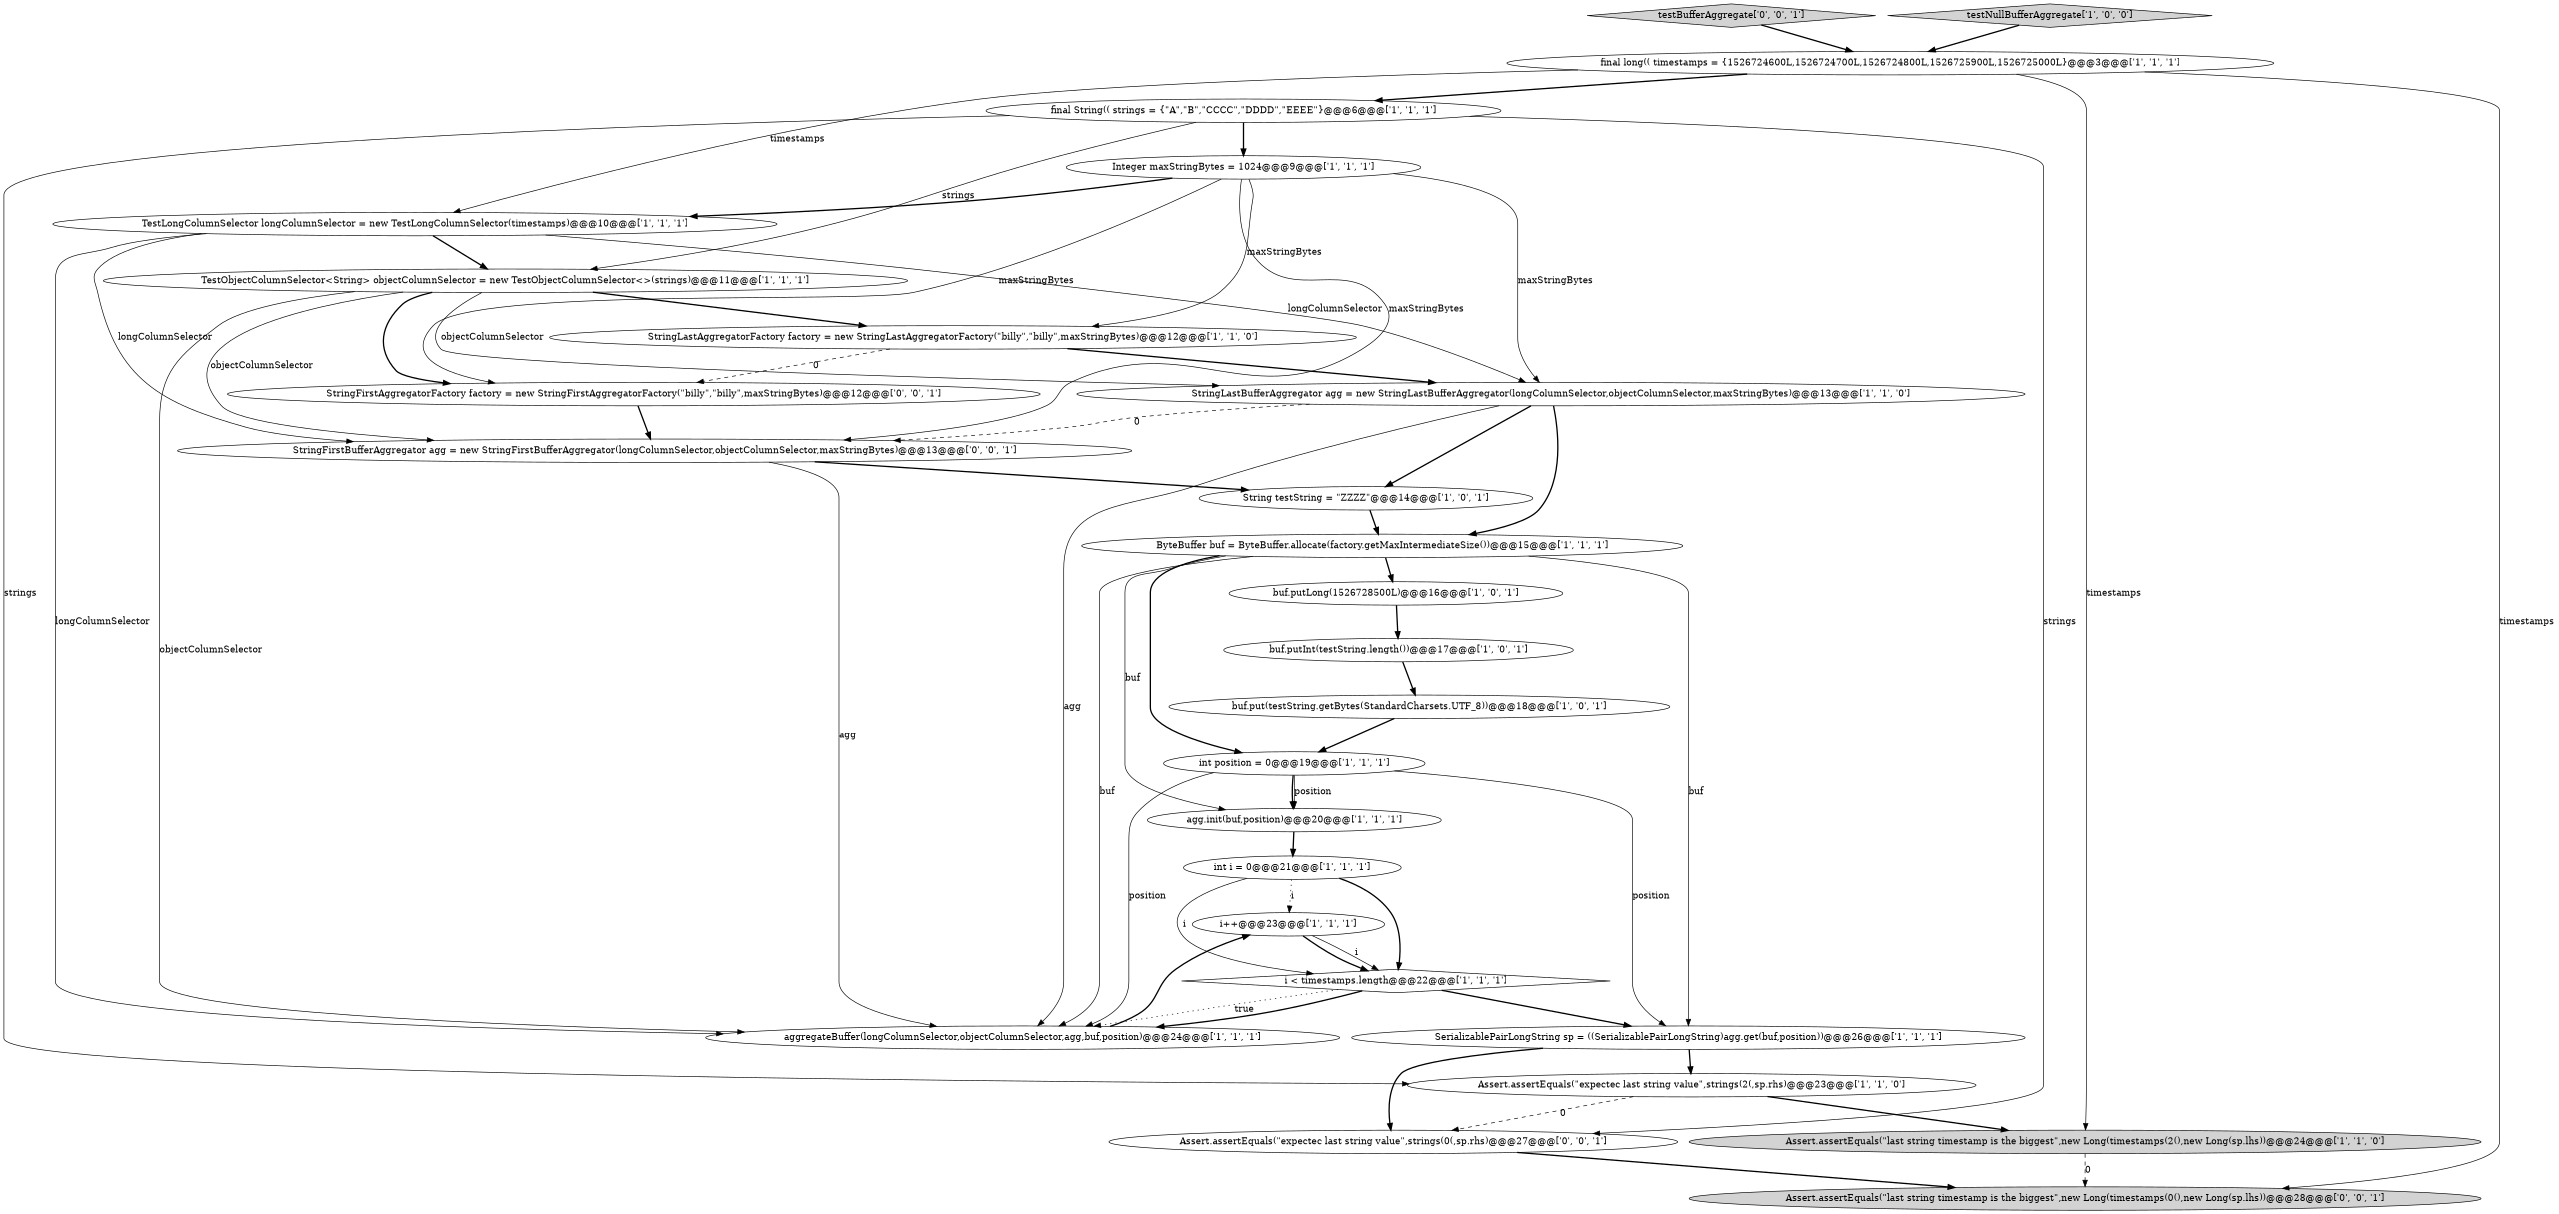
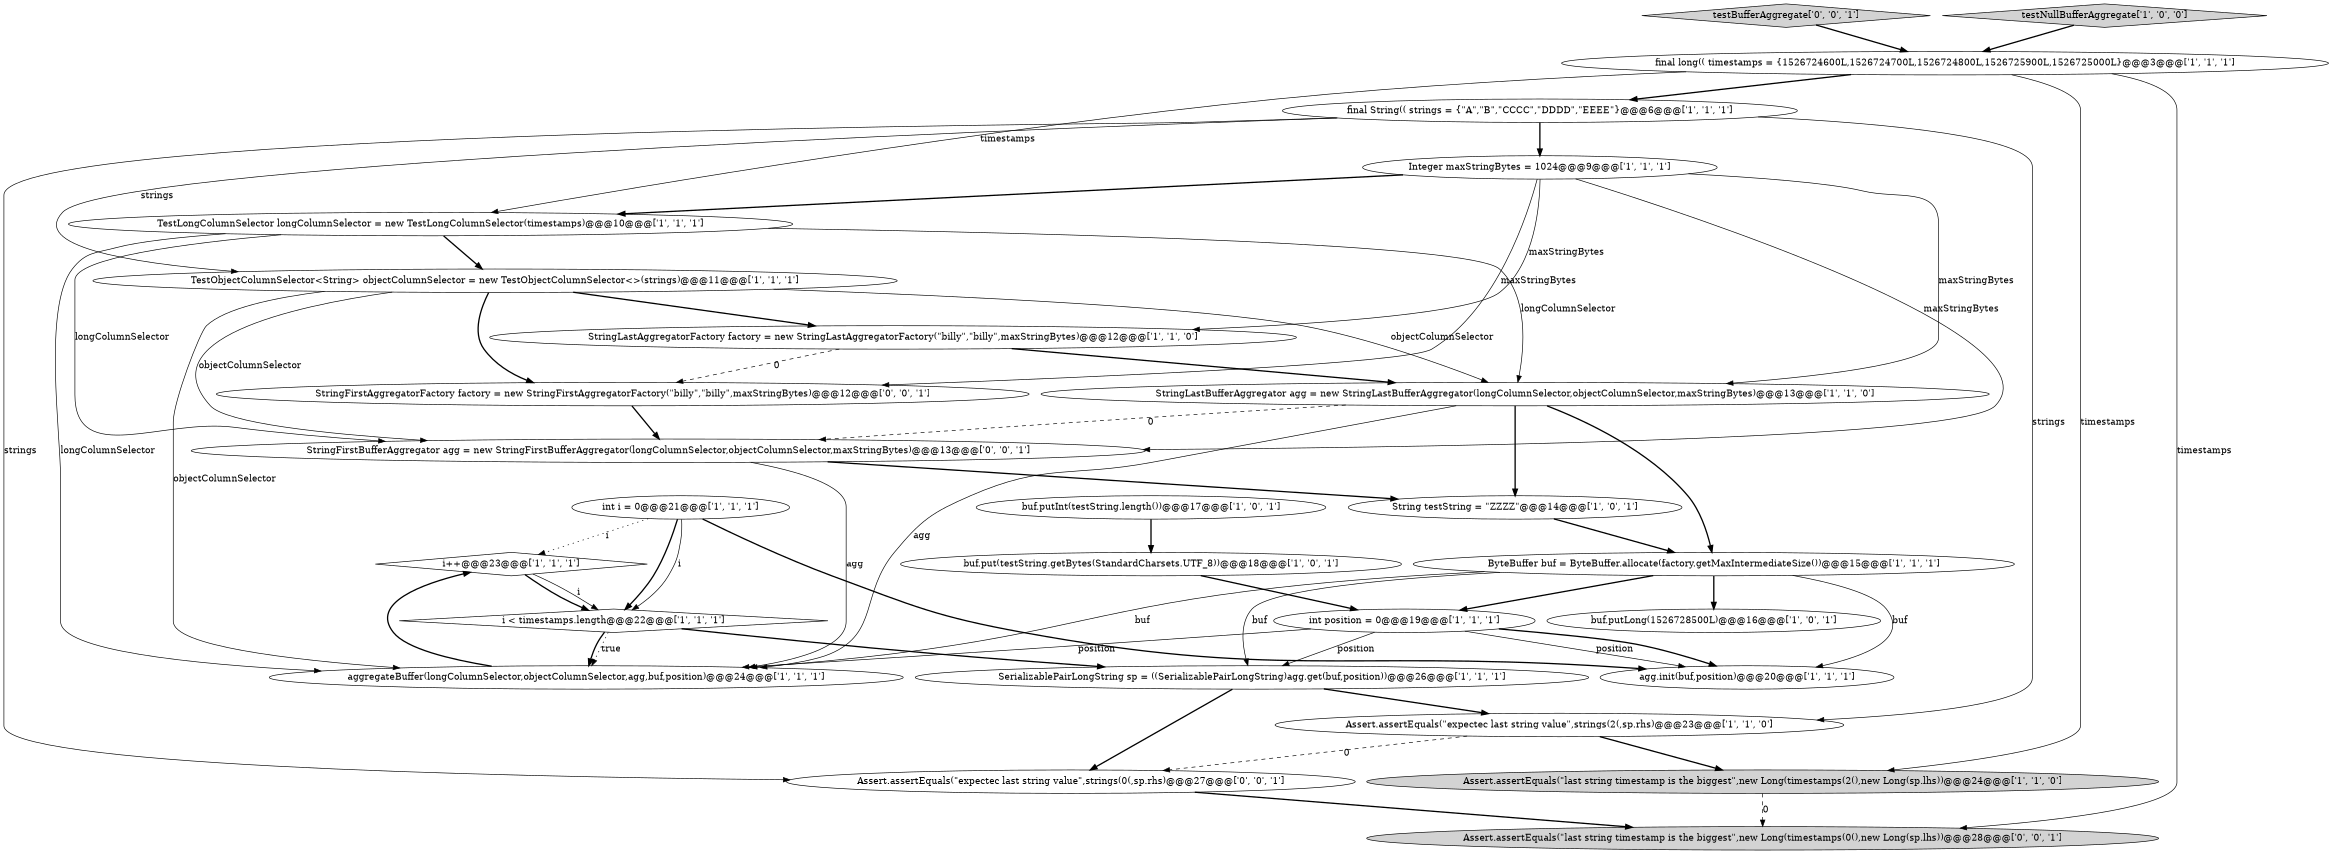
edge "buf.putLong(1526728500L)@@@16@@@['1', '0', '1']" -> "buf.putInt(testString.length())@@@17@@@['1', '0', '1']": removed
edge "agg.init(buf,position)@@@20@@@['1', '1', '1']" -> "int i = 0@@@21@@@['1', '1', '1']": reversed
node "i++@@@23@@@['1', '1', '1']": shape ellipse -> diamond
